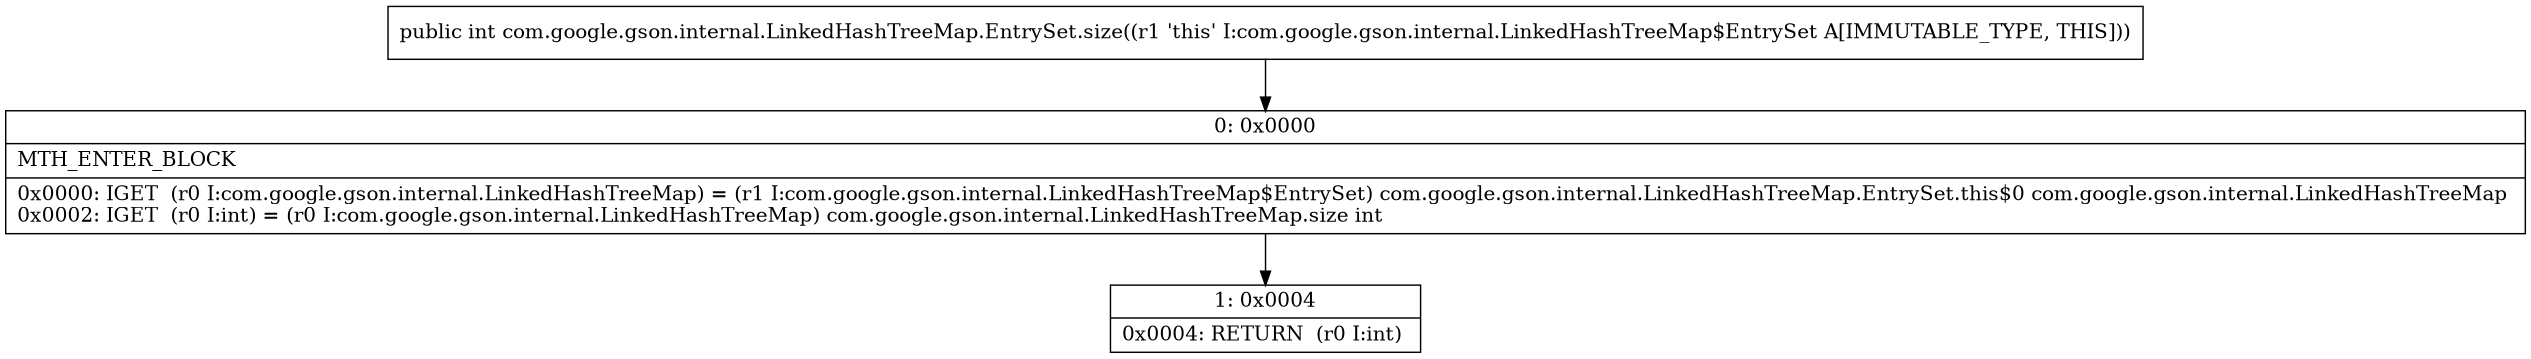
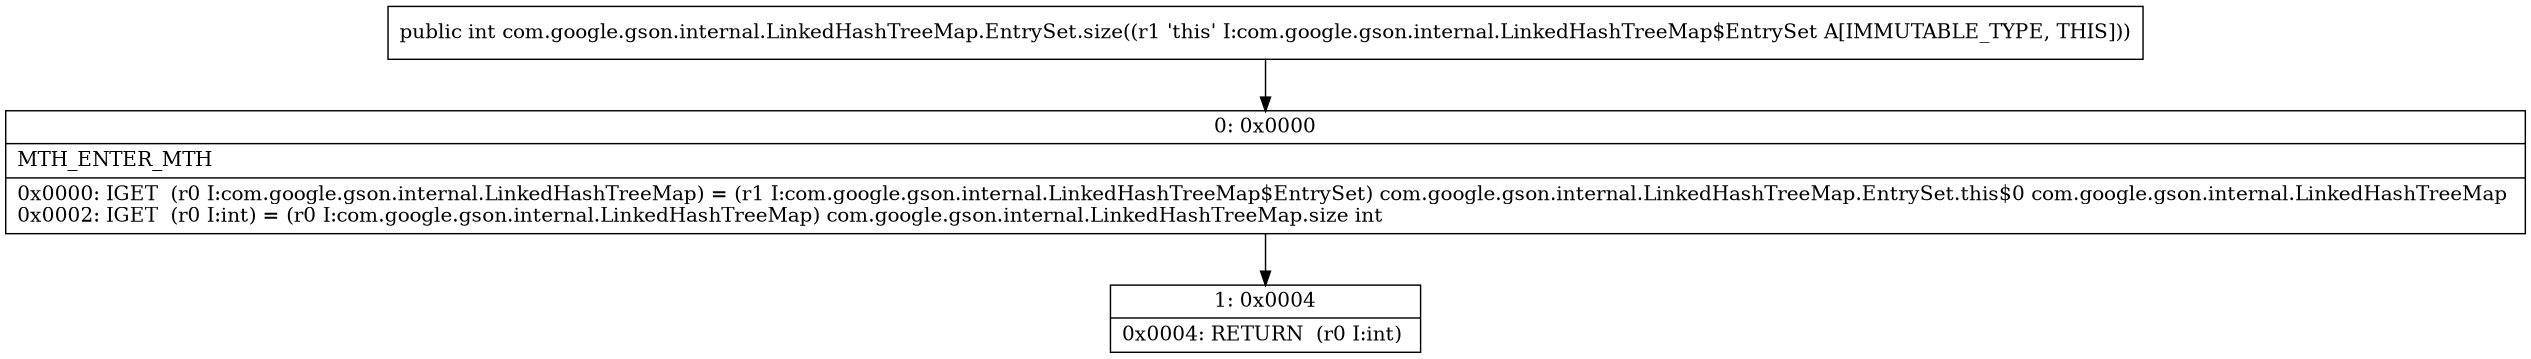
node "0: 0x0000": text "MTH_ENTER_BLOCK" -> "MTH_ENTER_MTH"
